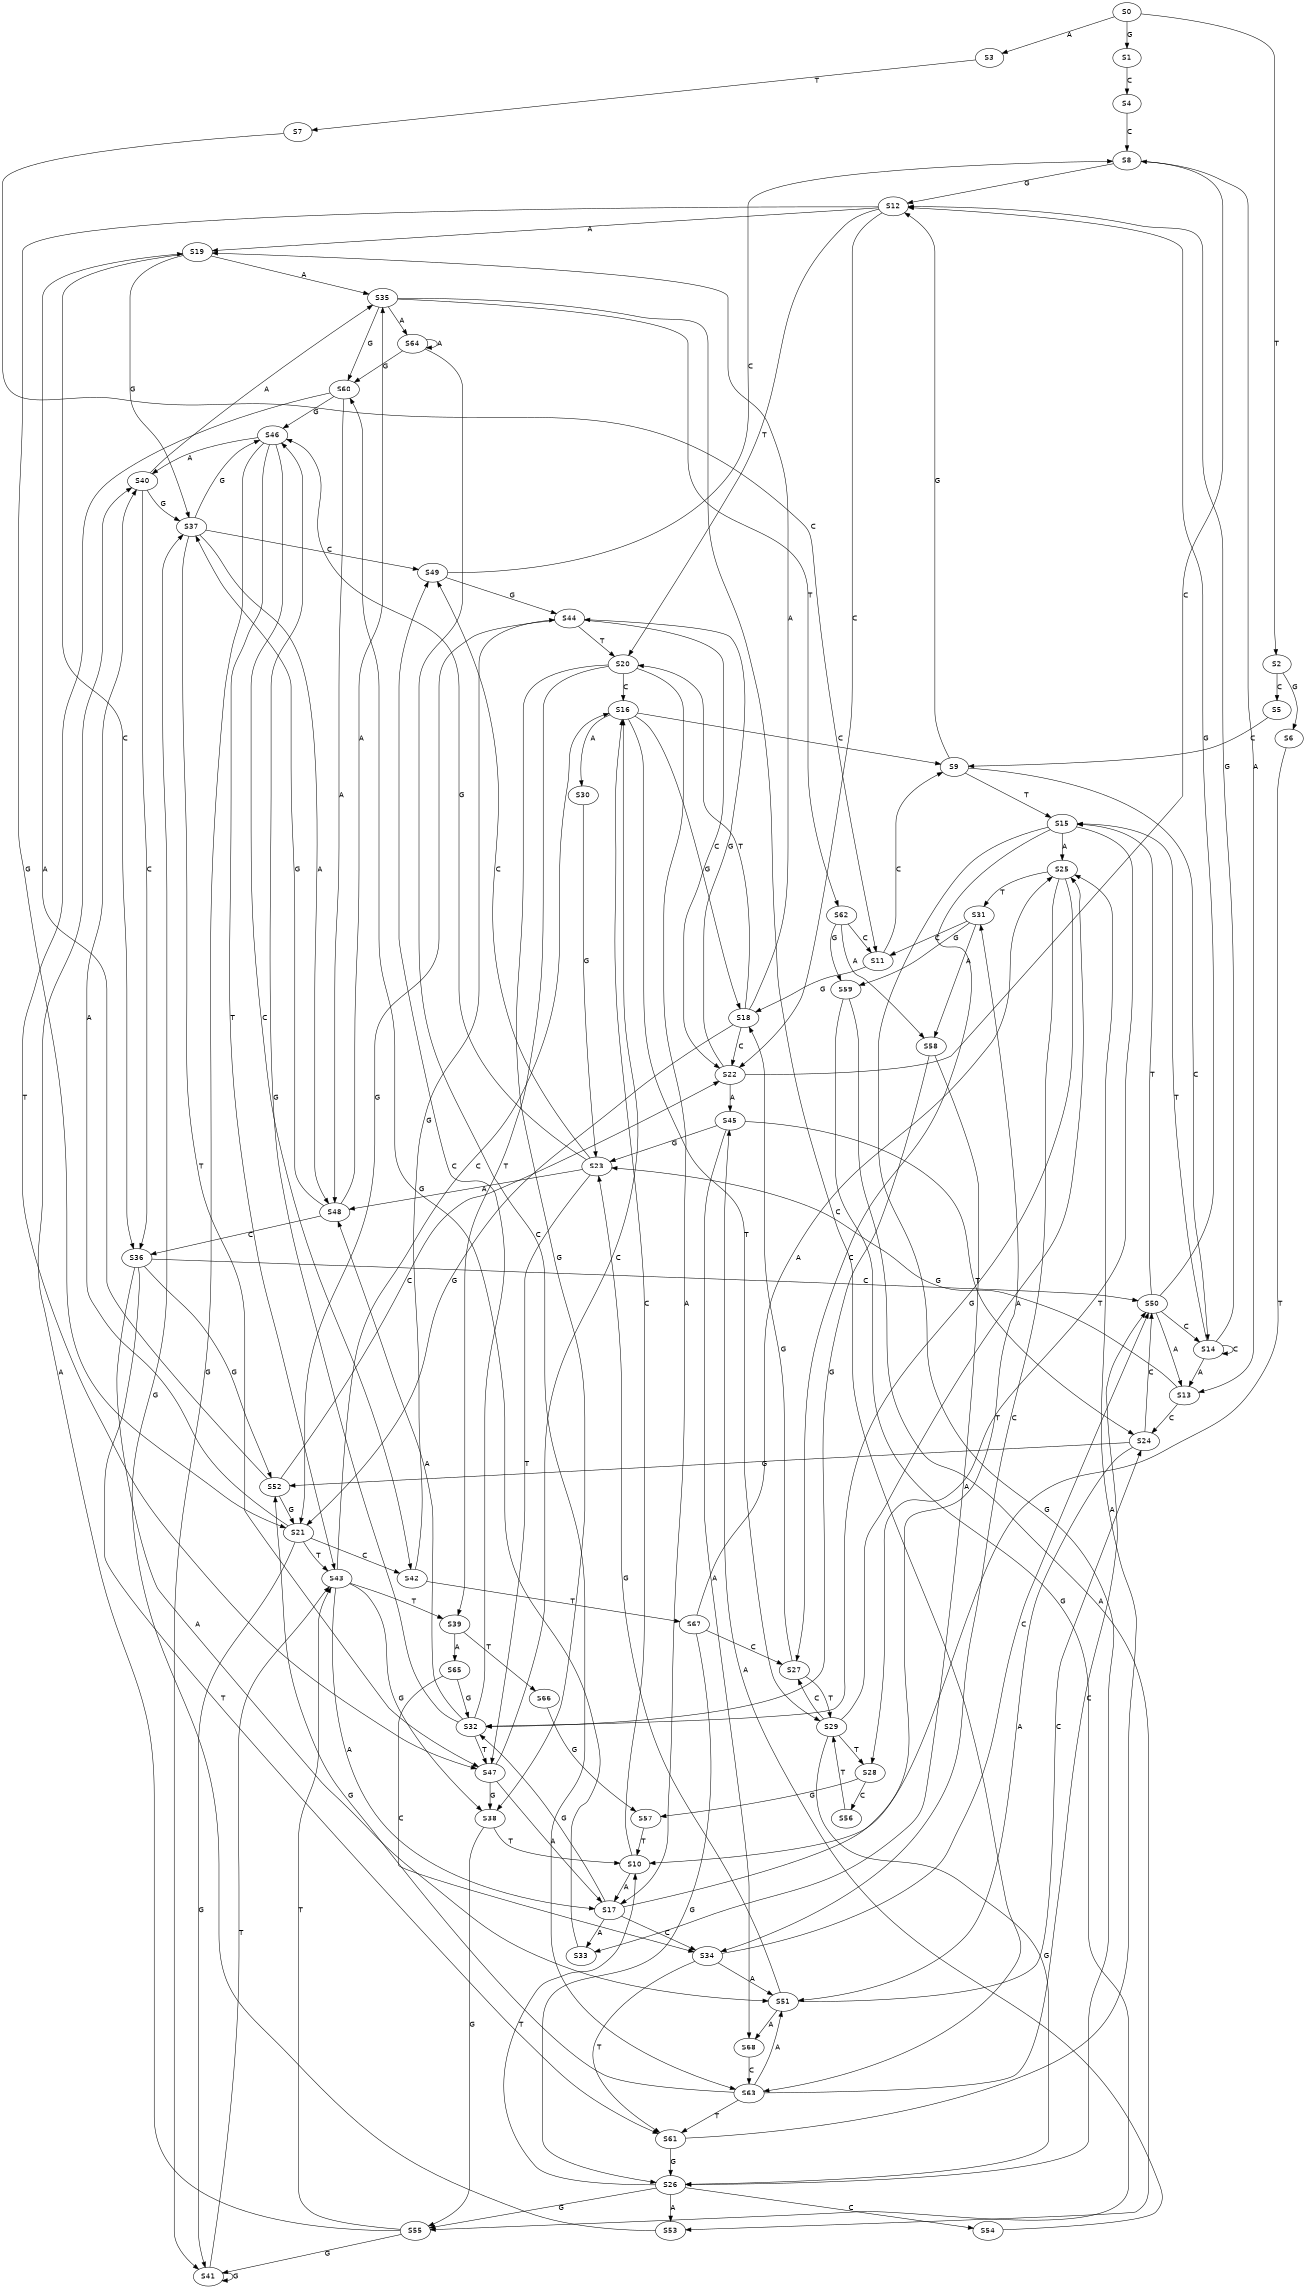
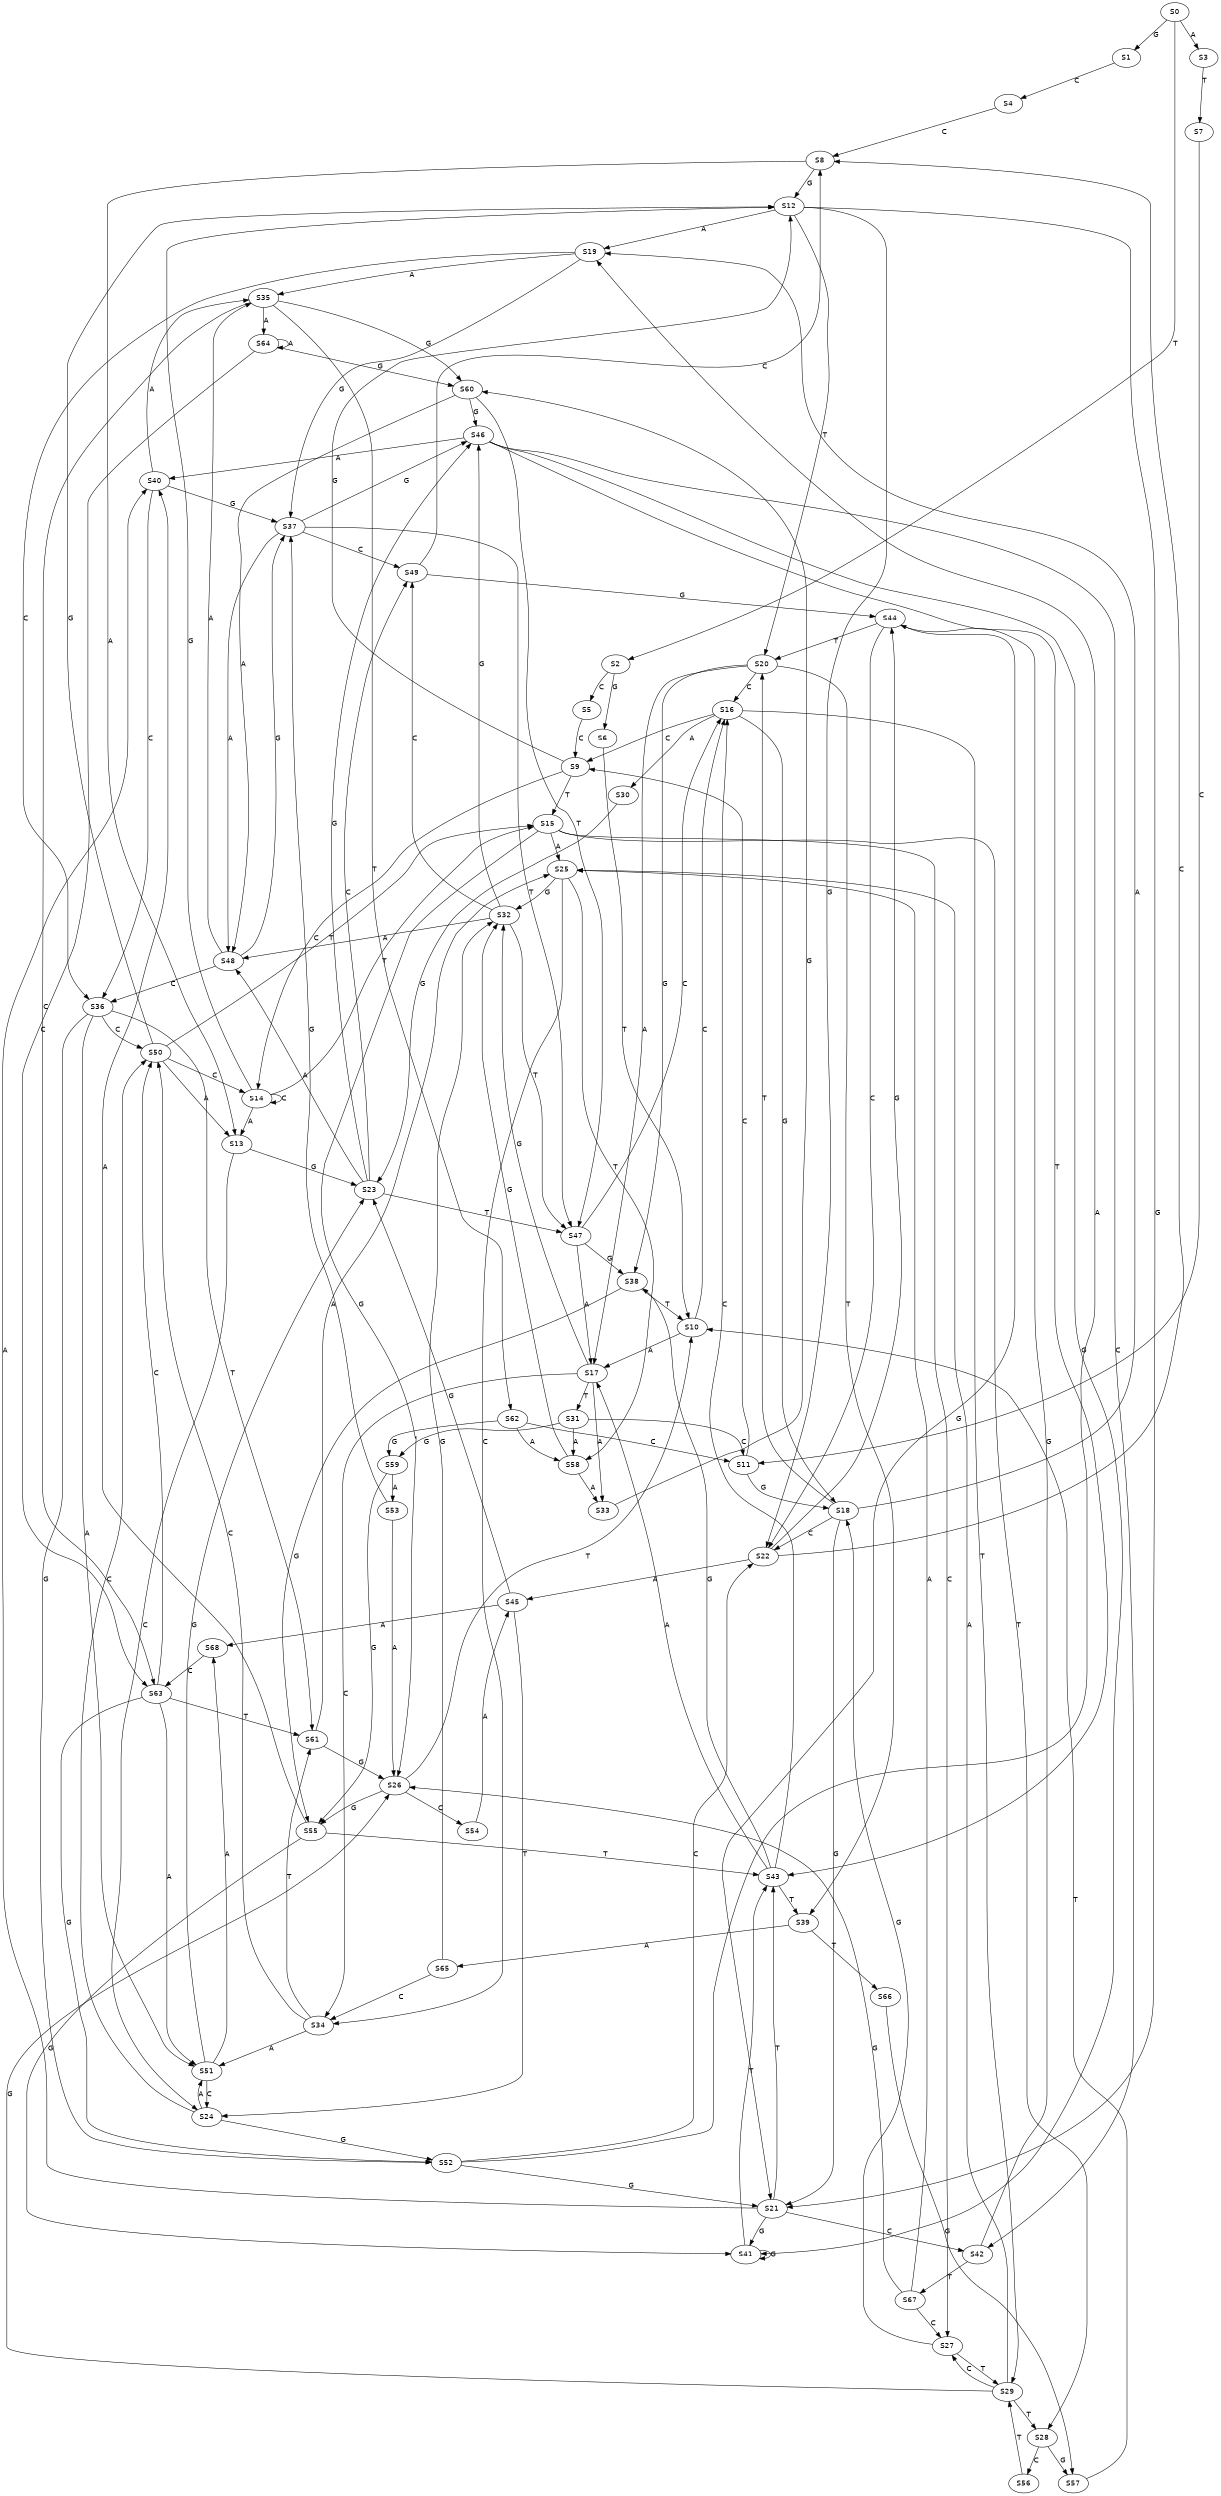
edge "S12" -> "S22": label "C" -> "G"
edge "S25" -> "S31": now "S25" -> "S58"
edge "S26" -> "S53": reversed
